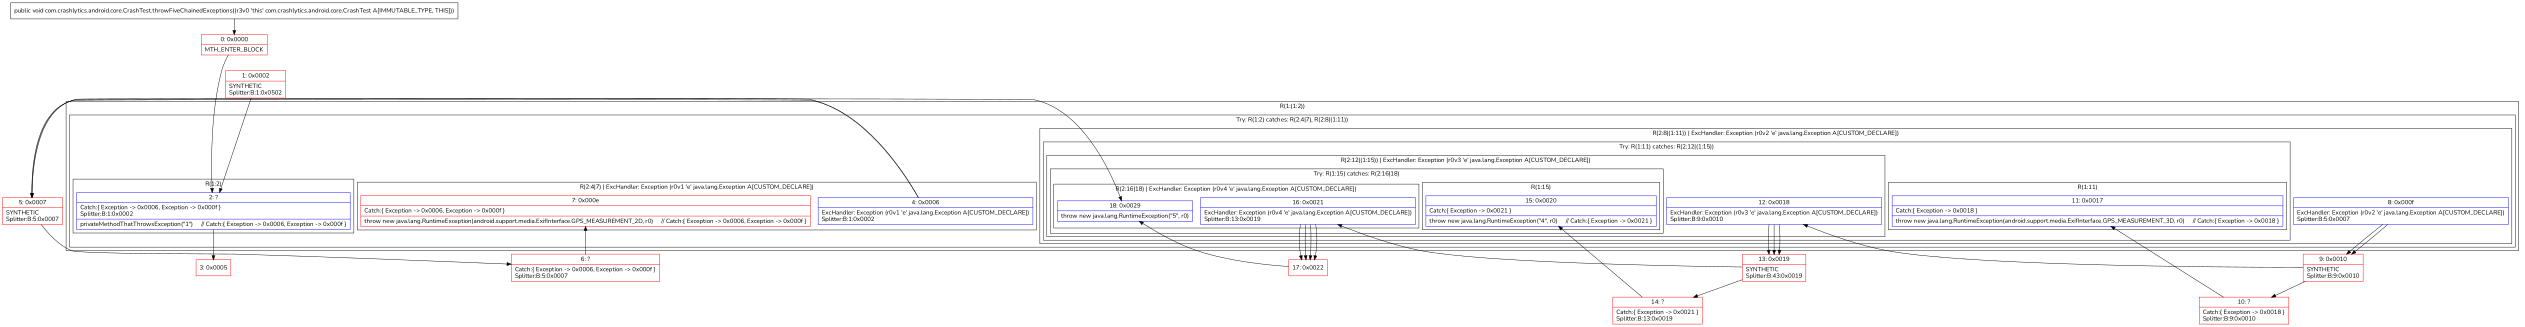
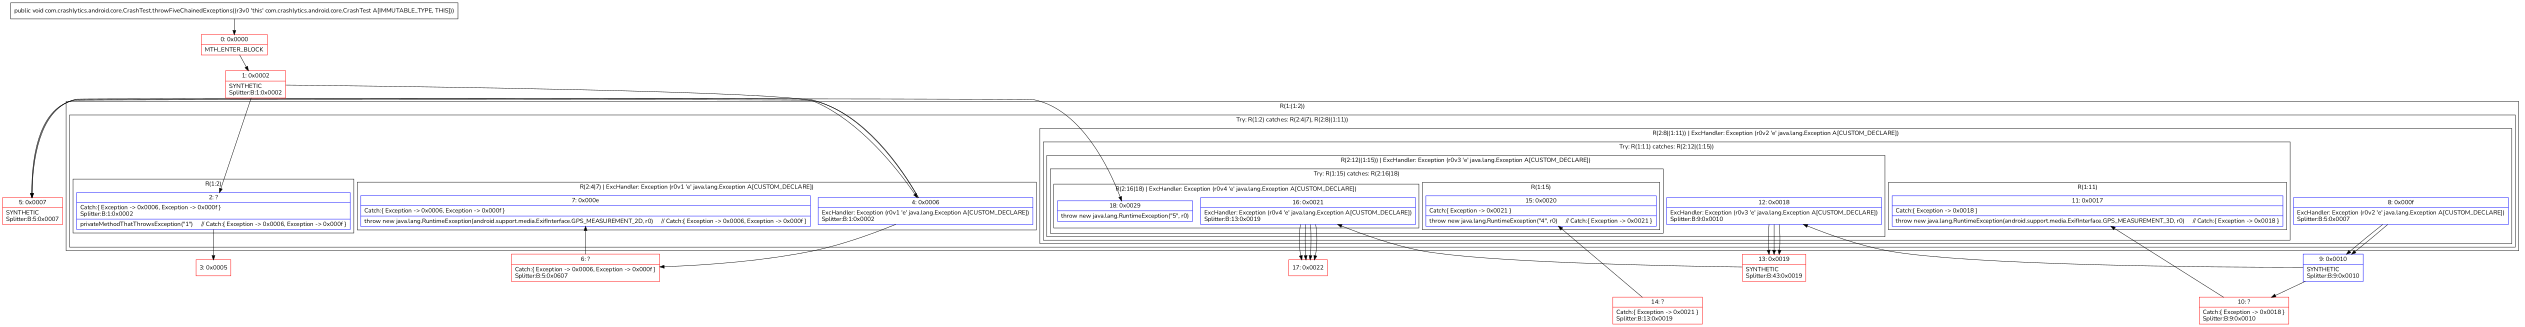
edge "1: 0x0002" -> "4: 0x0006": added
node "1: 0x0002": text "Splitter:B:1:0x0502" -> "Splitter:B:1:0x0002"
edge "0: 0x0000" -> "2: ?": now "0: 0x0000" -> "1: 0x0002"
node "7: 0x000e": color red -> blue
edge "5: 0x0007" -> "6: ?": now "4: 0x0006" -> "6: ?"
edge "17: 0x0022" -> "18: 0x0029": removed
node "9: 0x0010": color red -> blue
node "6: ?": text "Splitter:B:5:0x0007" -> "Splitter:B:5:0x0607"
edge "13: 0x0019" -> "14: ?": removed
